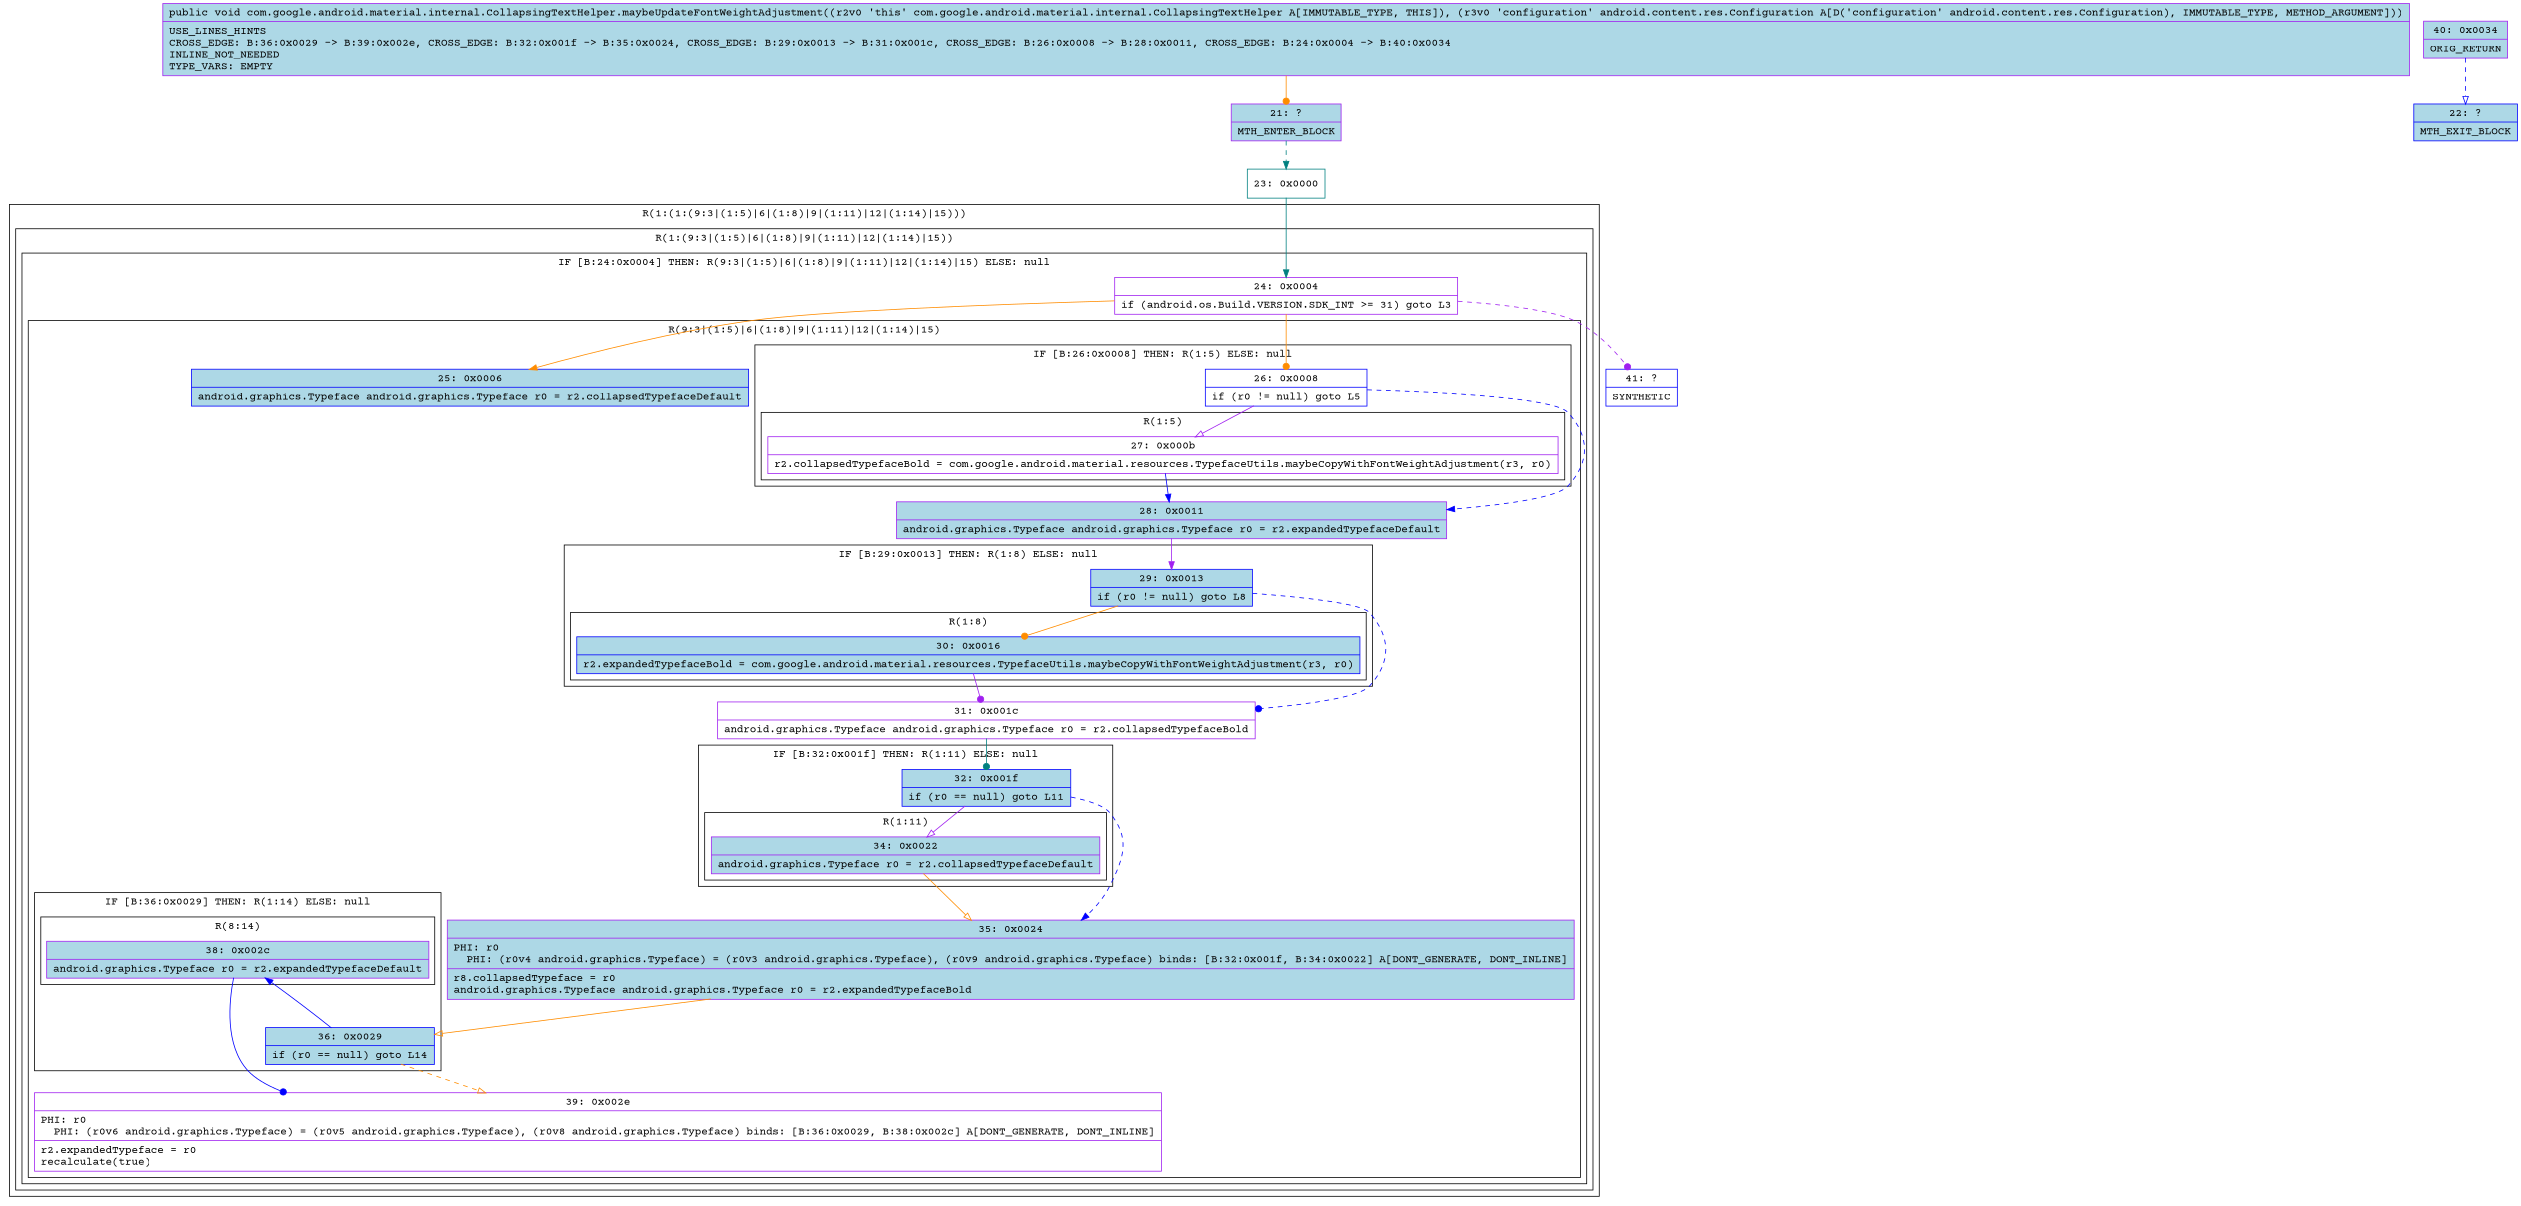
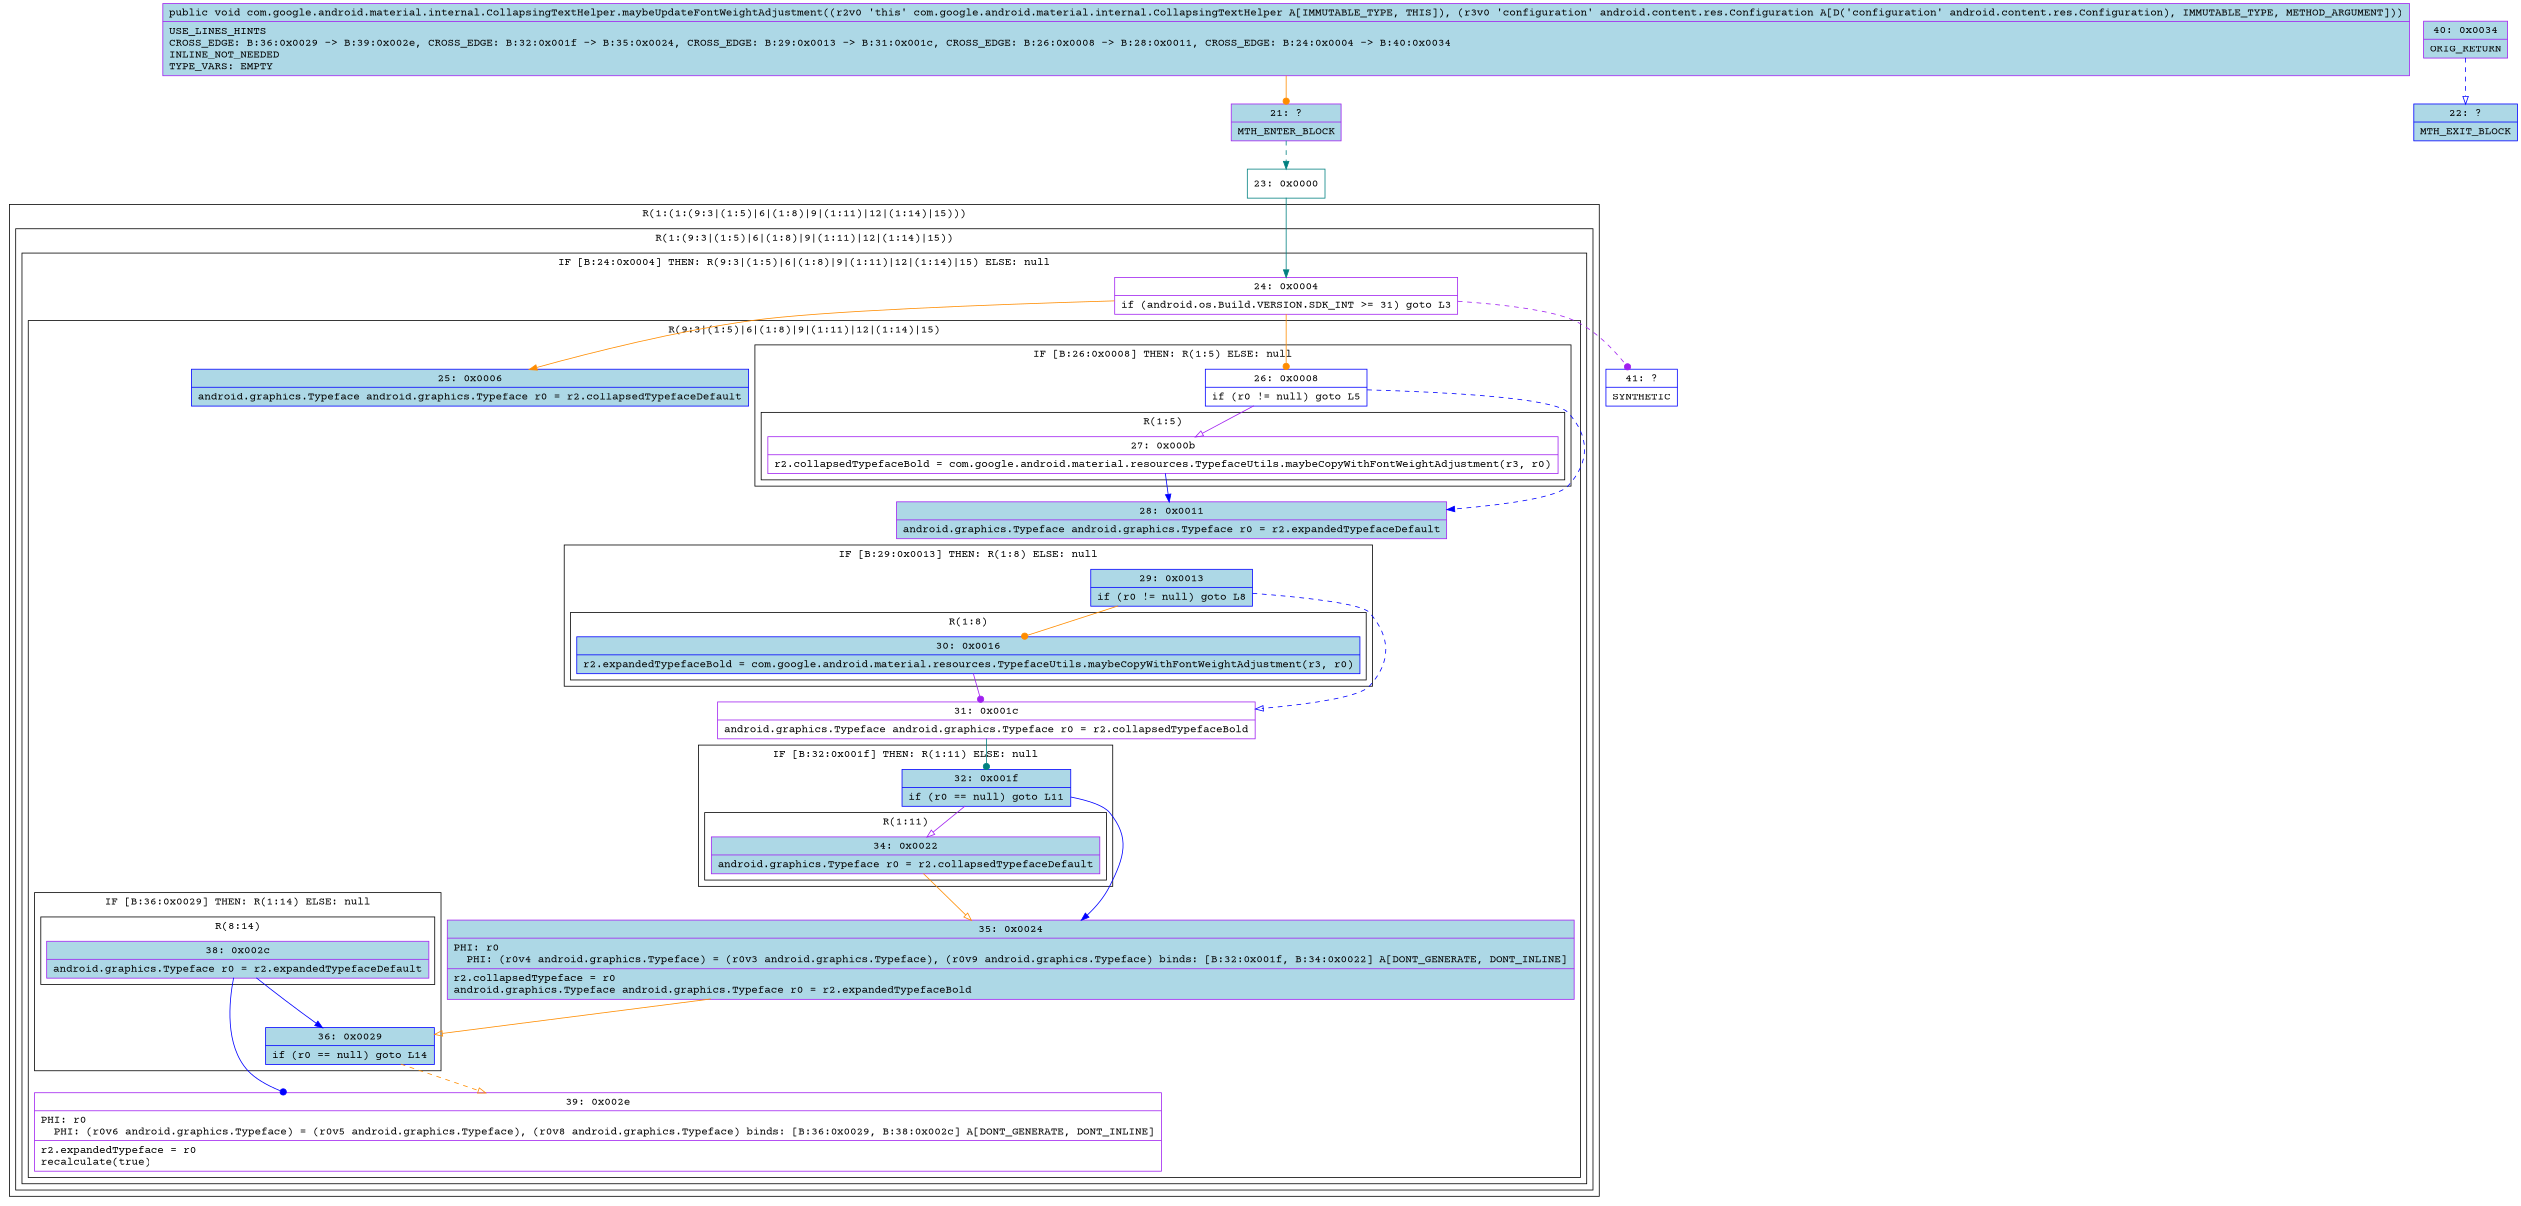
edge "28: 0x0011" -> "29: 0x0013": removed
edge "29: 0x0013" -> "31: 0x001c": arrowhead dot -> onormal
edge "32: 0x001f" -> "35: 0x0024": style dashed -> solid
node "35: 0x0024": text "r8.collapsedTypeface = r0" -> "r2.collapsedTypeface = r0"
edge "36: 0x0029" -> "38: 0x002c": reversed
